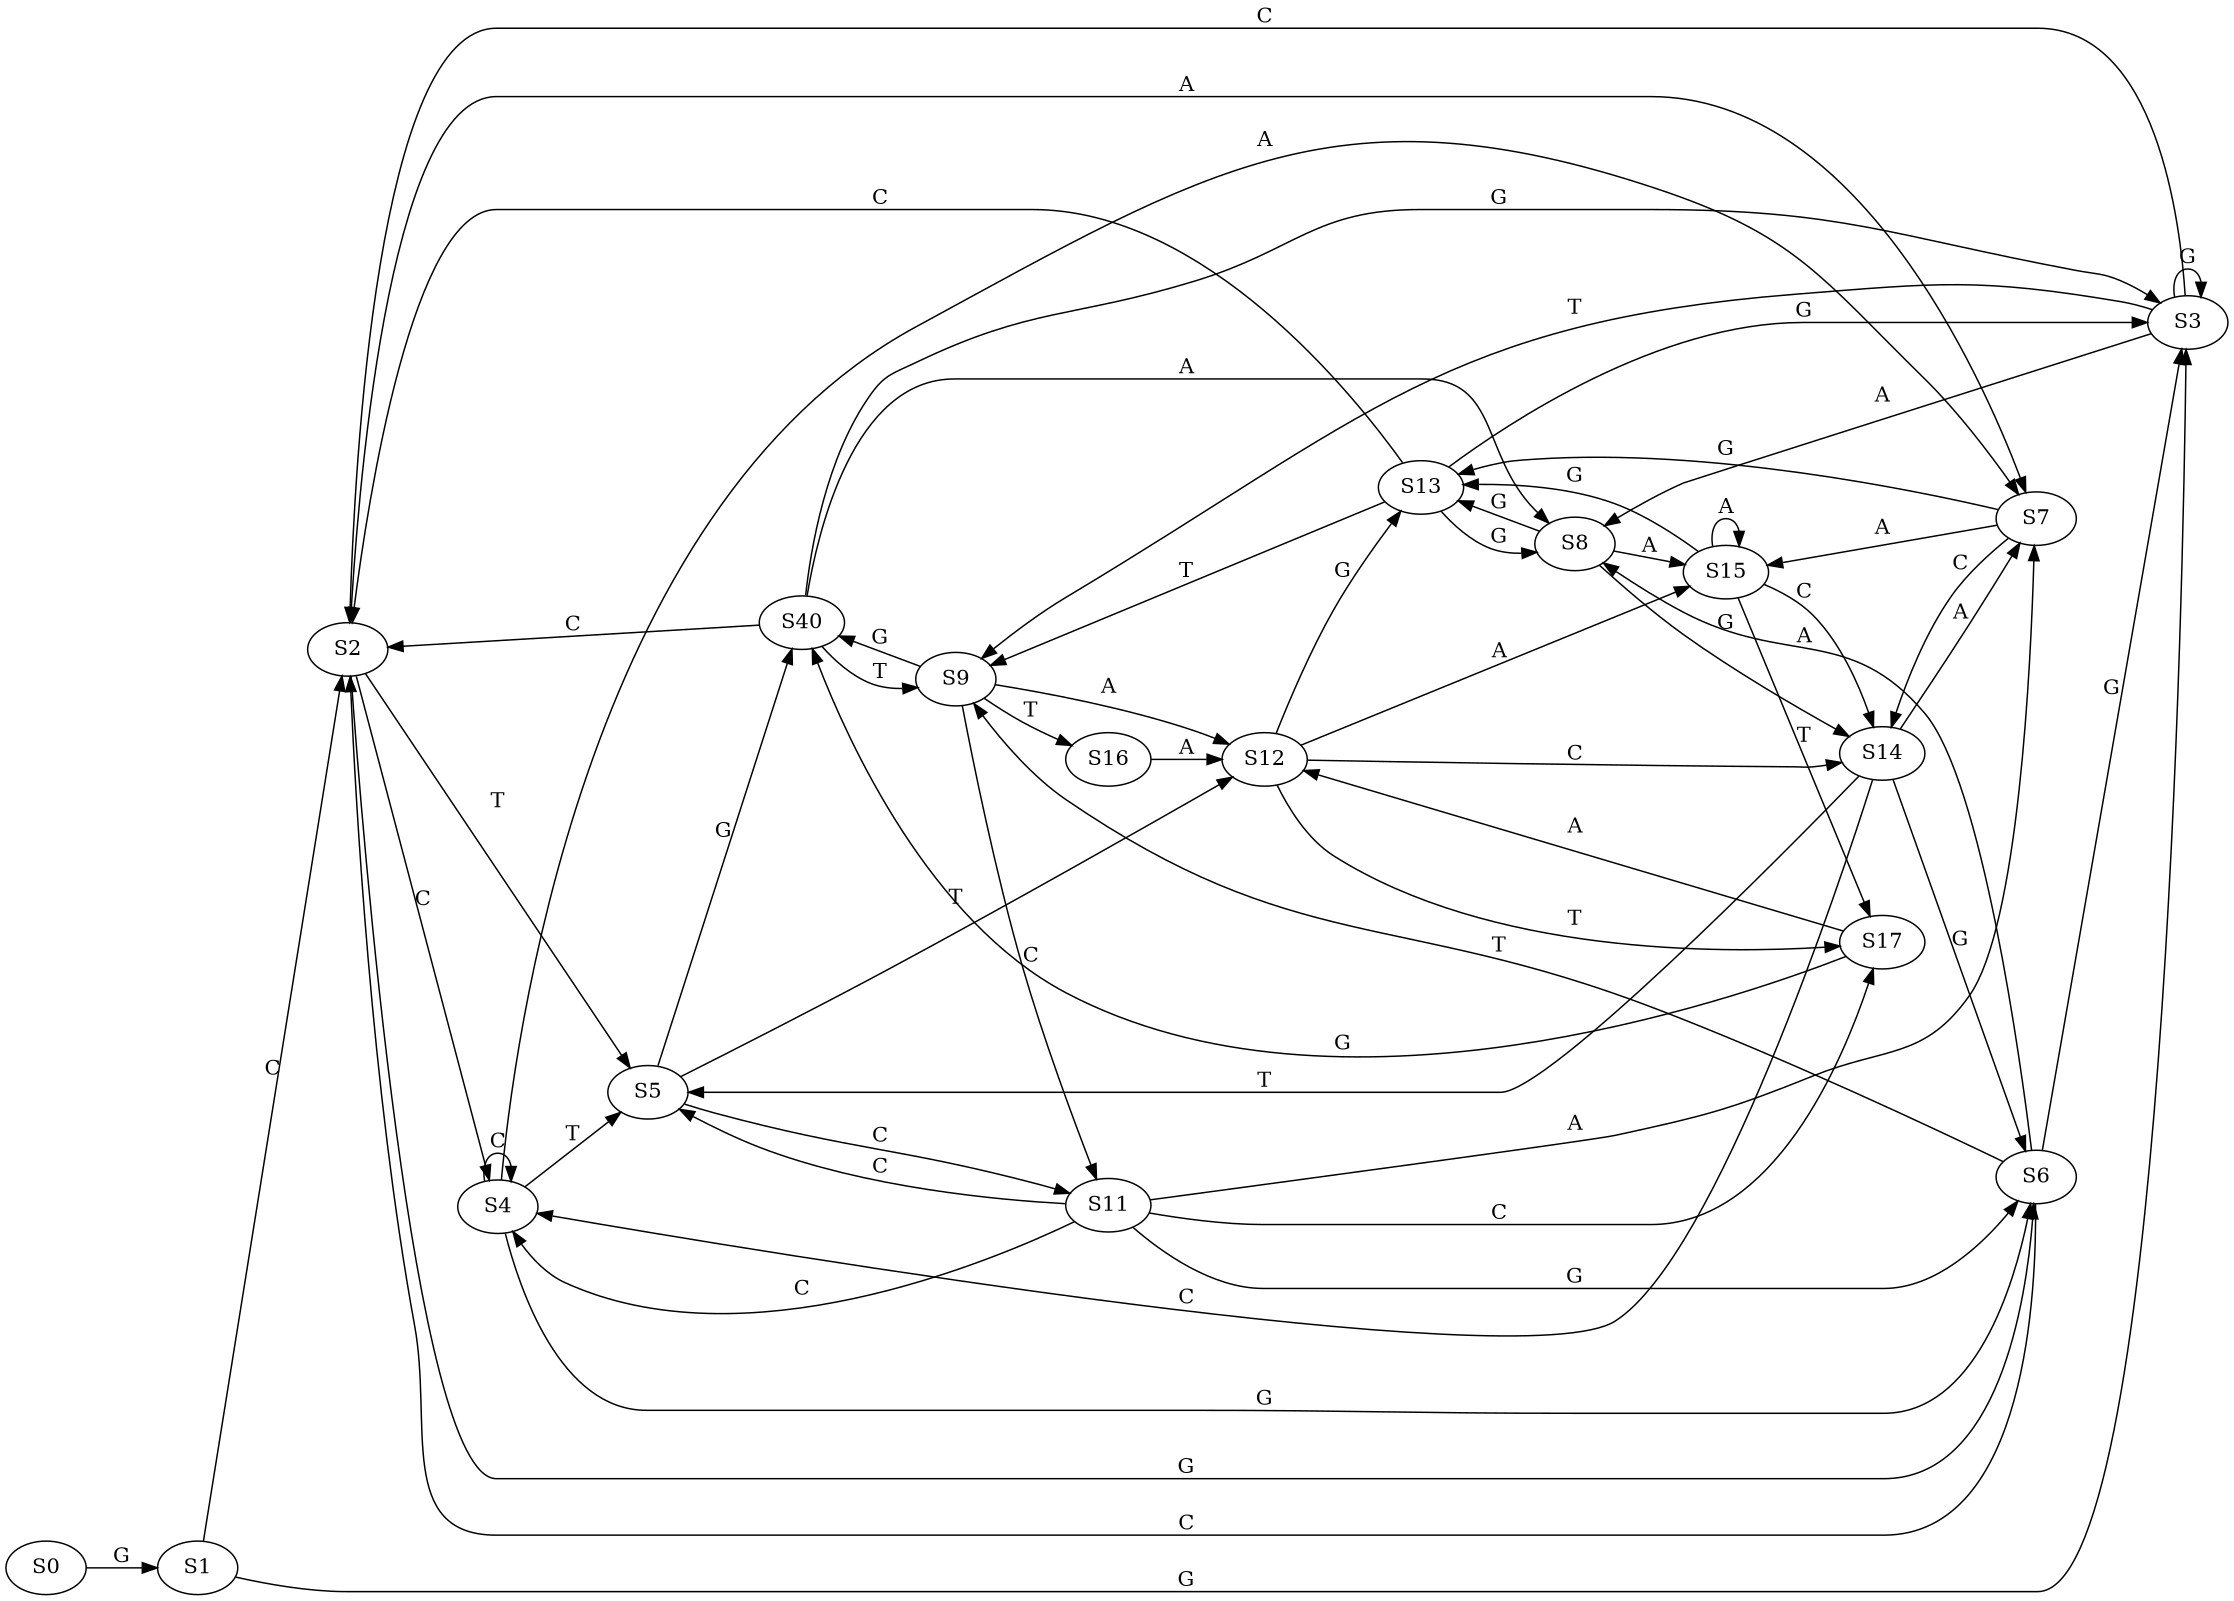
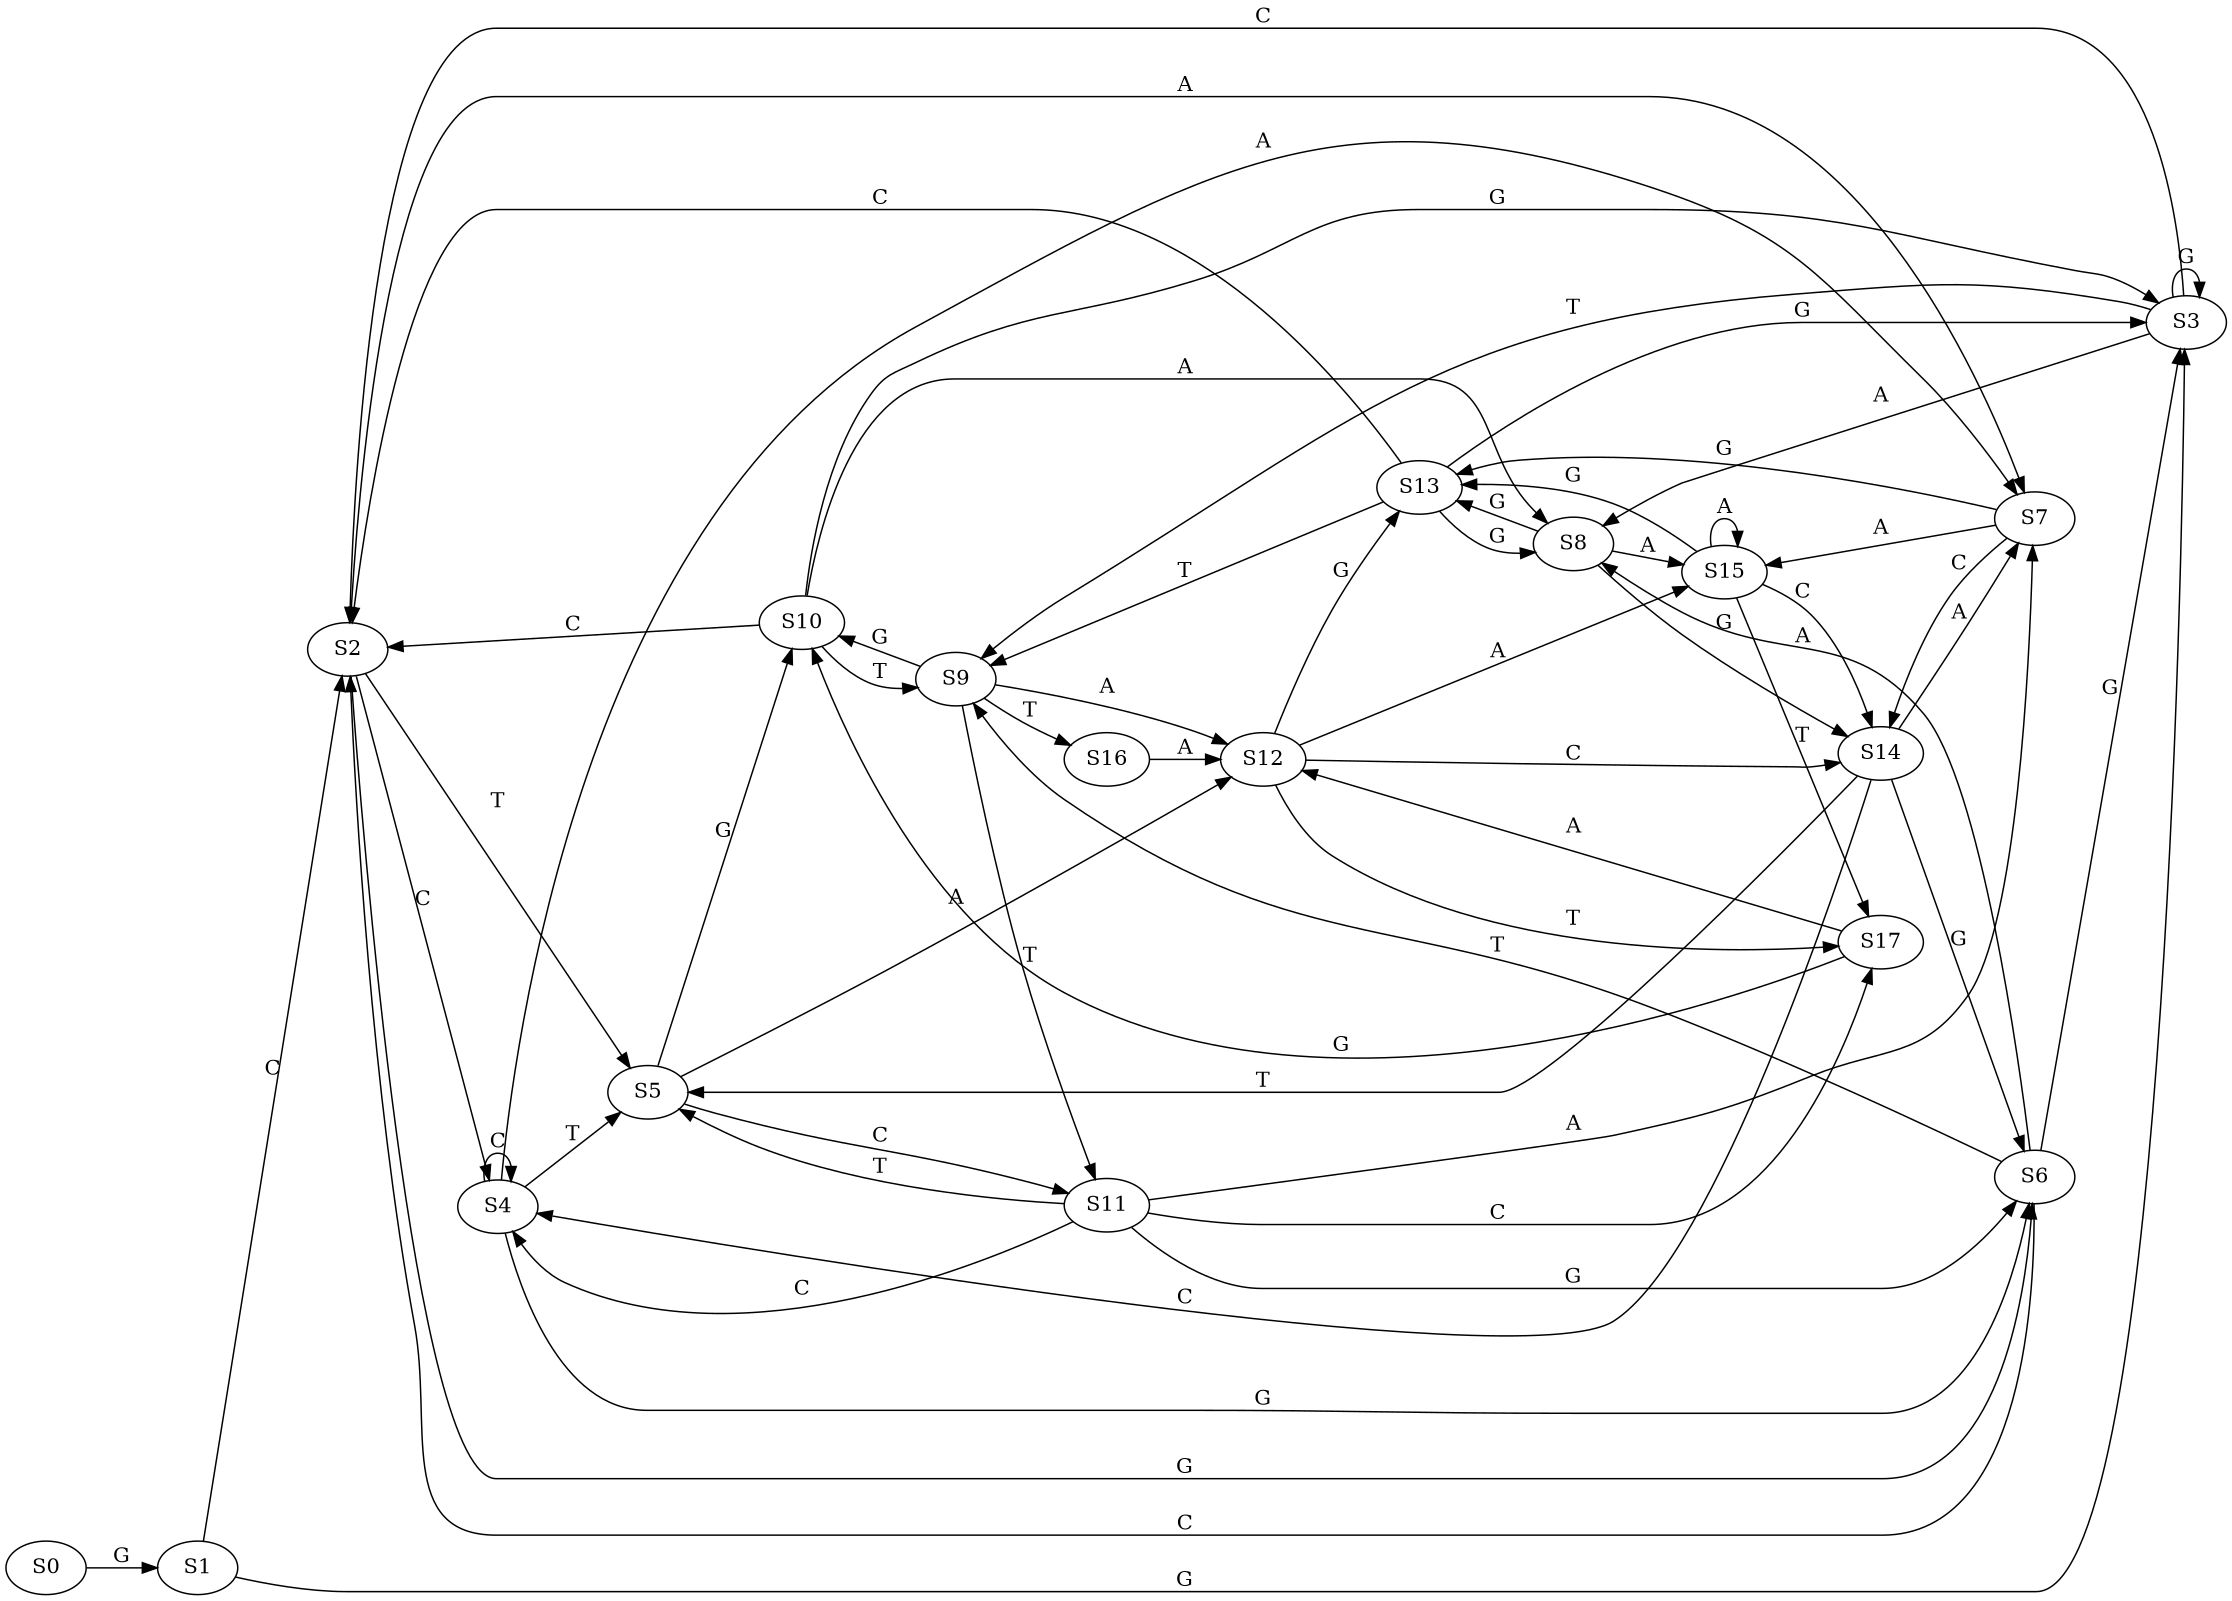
node "S40": label "S40" -> "S10"
edge "S5" -> "S12": label "T" -> "A"
edge "S9" -> "S11": label "C" -> "T"
edge "S11" -> "S5": label "C" -> "T"
